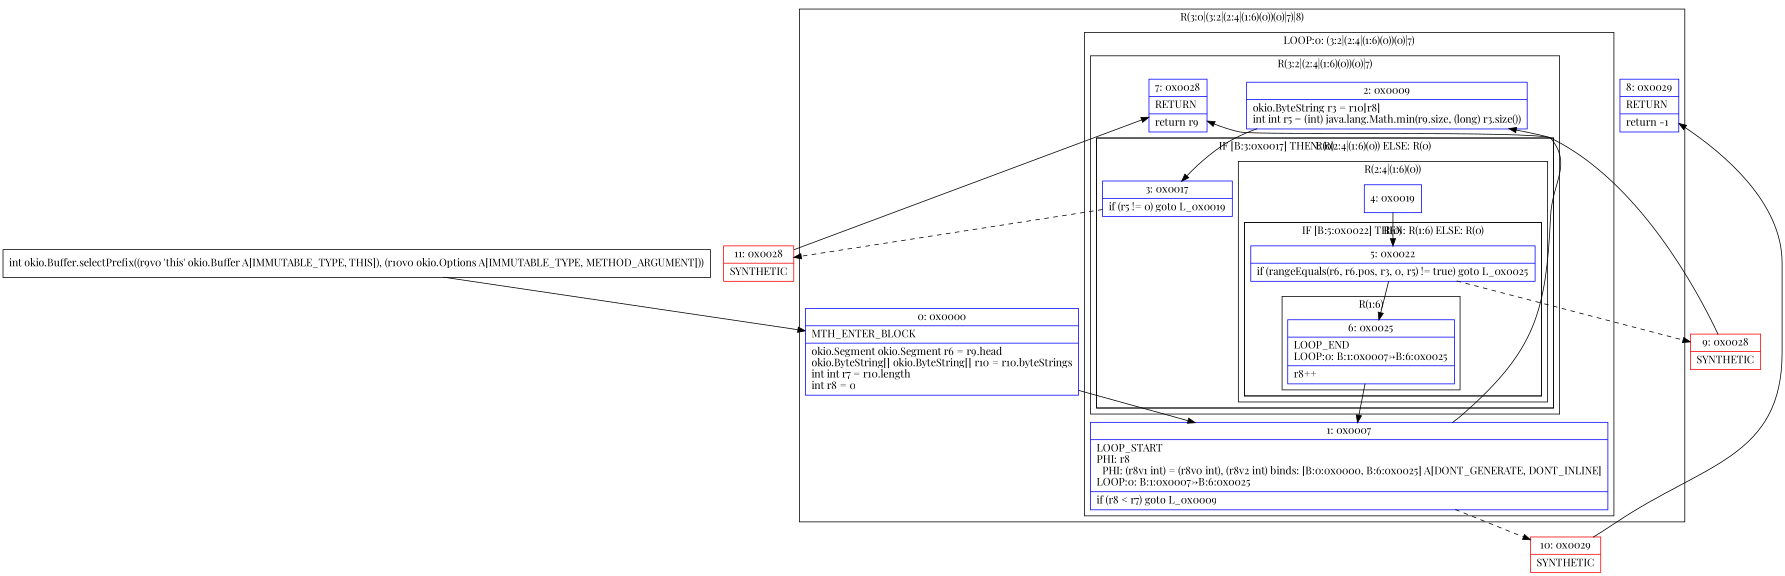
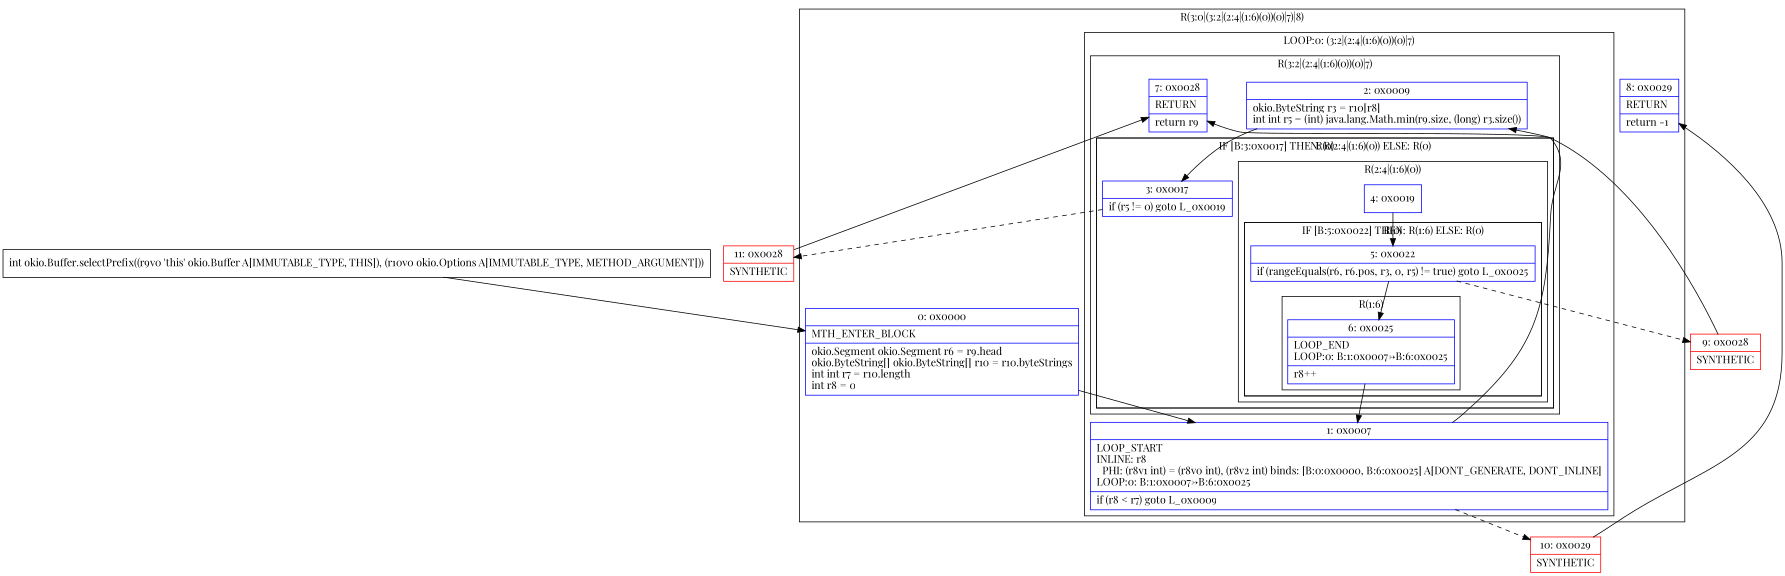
node "1: 0x0007": text "PHI: r8" -> "INLINE: r8"
